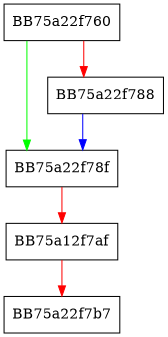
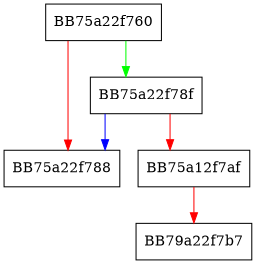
edge "BB75a22f788" -> "BB75a22f78f": reversed
node "BB75a22f7b7": label "BB75a22f7b7" -> "BB79a22f7b7"
